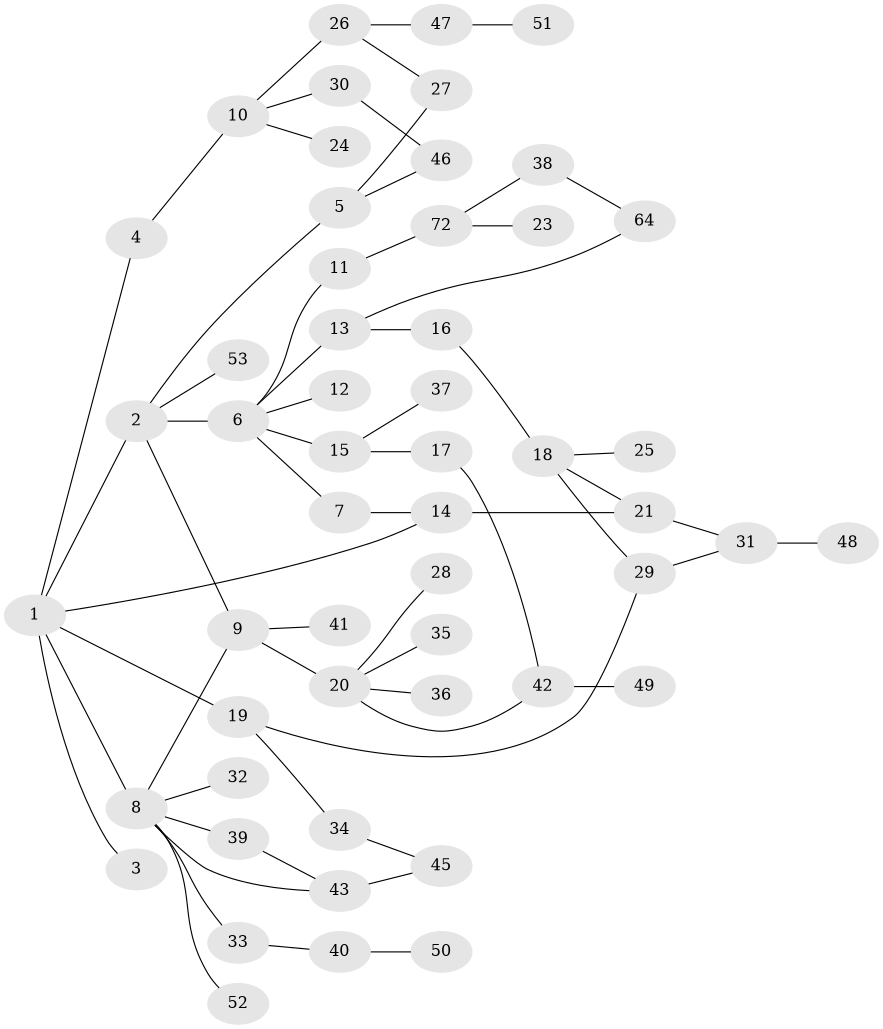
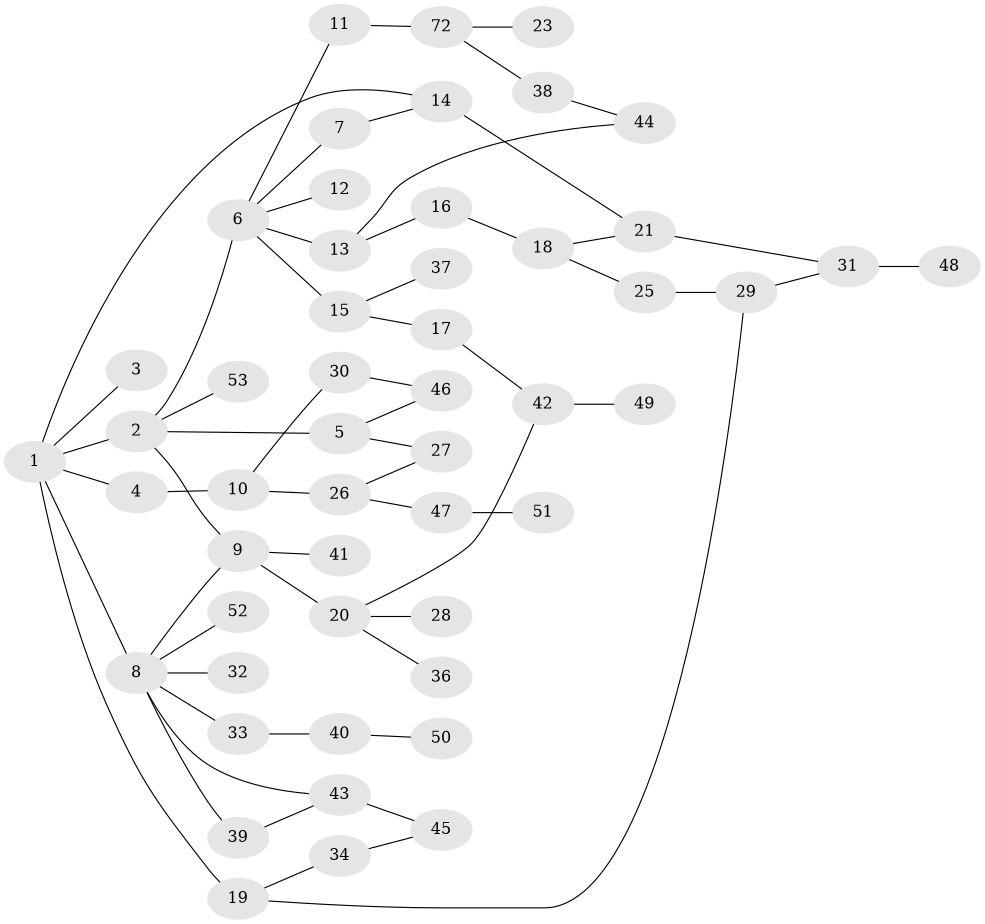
node "24": removed
node "64": label "64" -> "44"
edge "18" -- "29": now "25" -- "29"
node "35": removed
